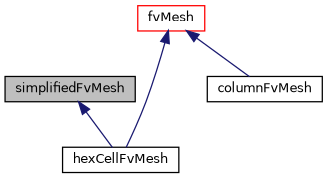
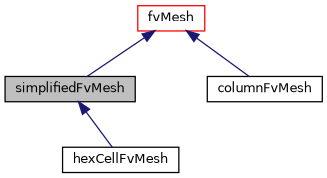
edge "hexCellFvMesh" -> "fvMesh": now "simplifiedFvMesh" -> "fvMesh"
